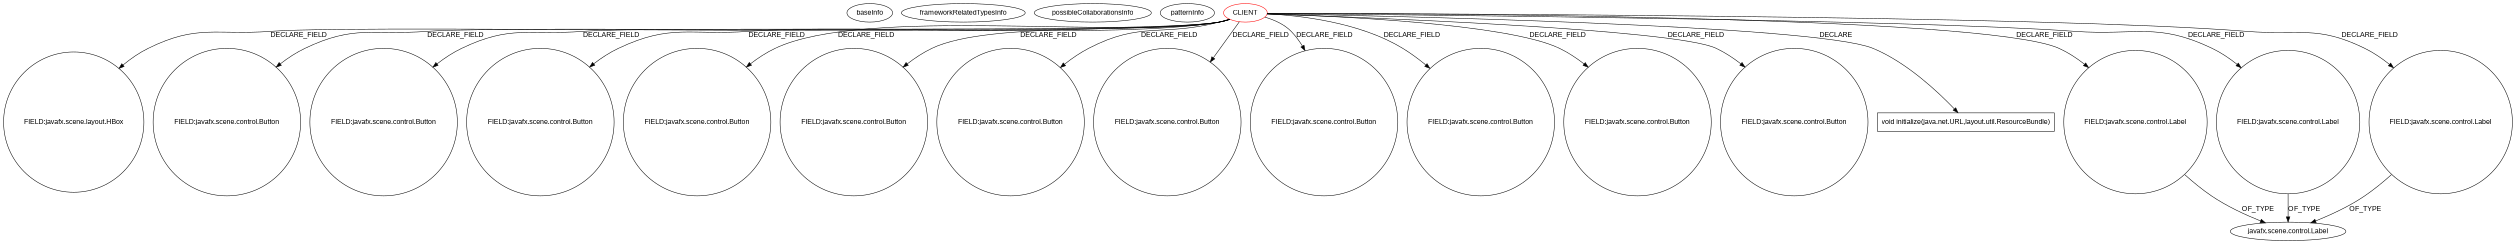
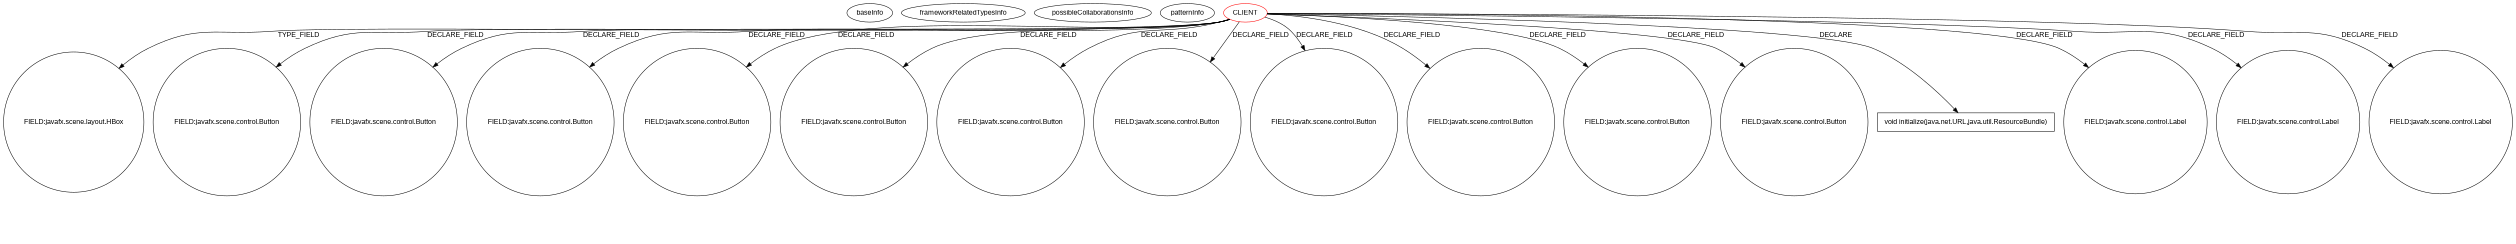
edge "CLIENT" -> "FIELD:javafx.scene.layout.HBox": label "DECLARE_FIELD" -> "TYPE_FIELD"
node "void initialize(java.net.URL,layout.util.ResourceBundle)": label "void initialize(java.net.URL,layout.util.ResourceBundle)" -> "void initialize(java.net.URL,java.util.ResourceBundle)"
node "javafx.scene.control.Label": removed
